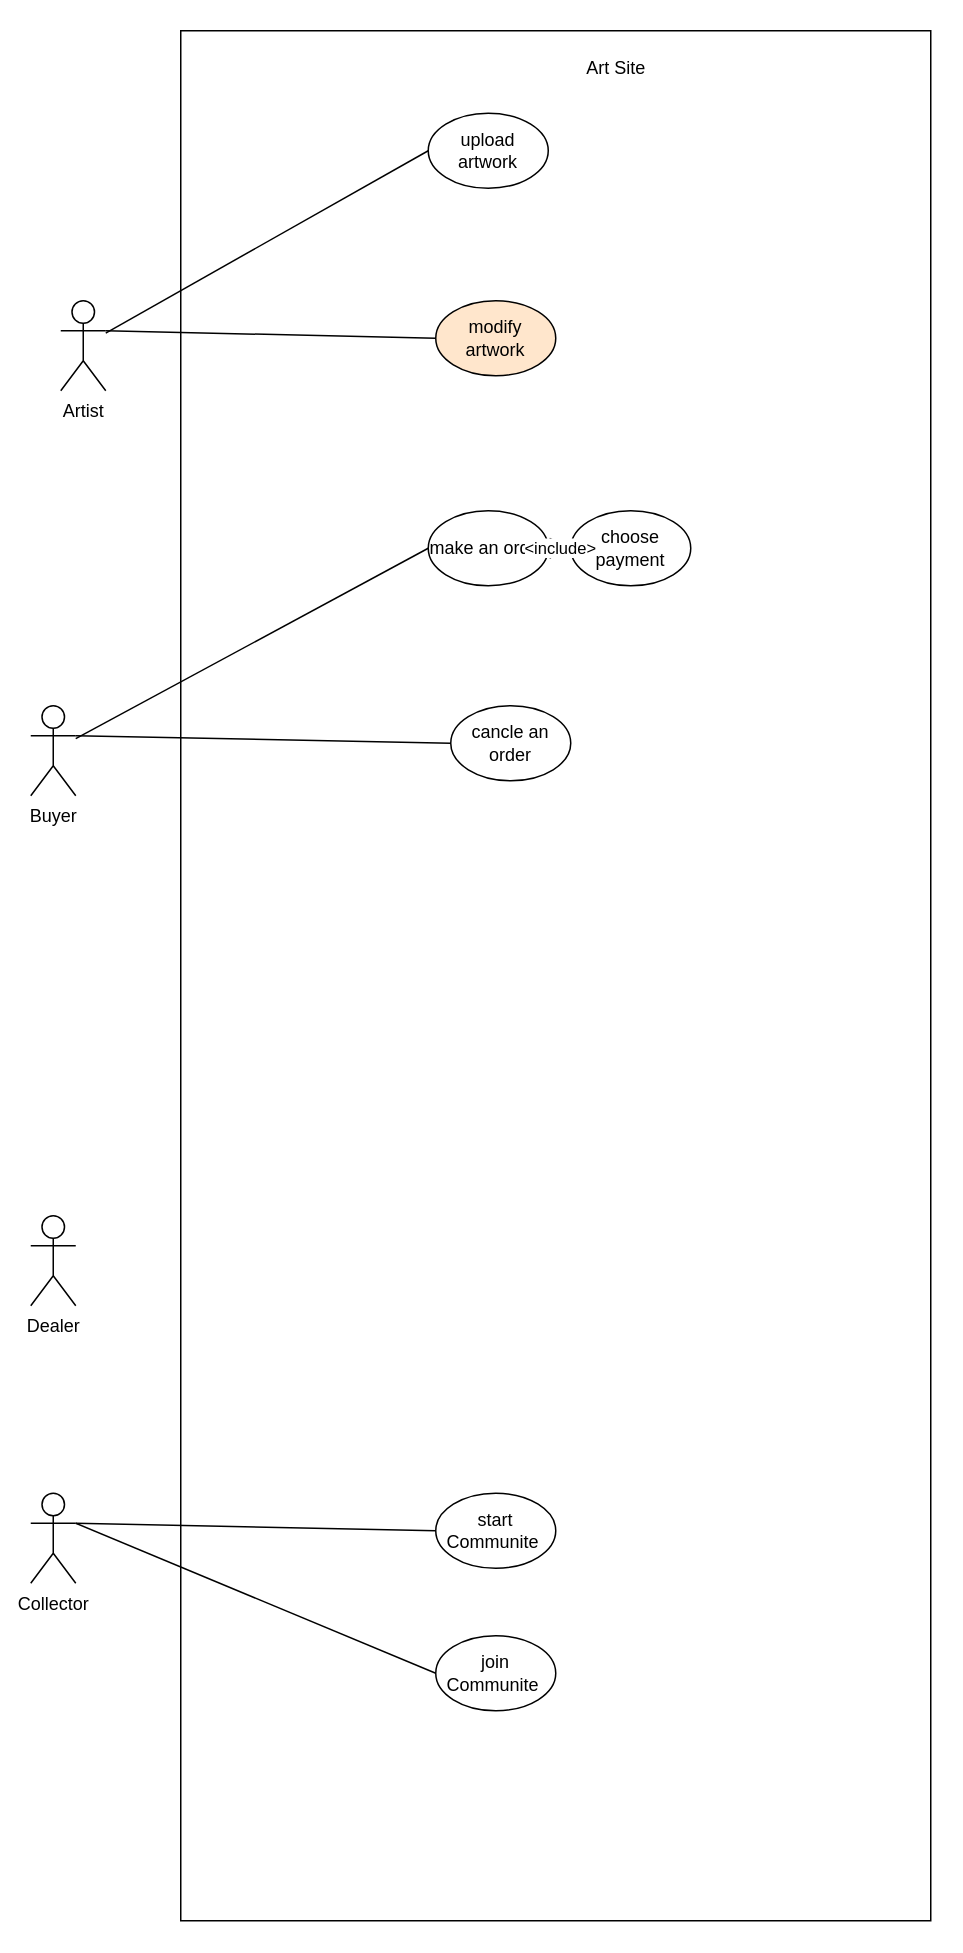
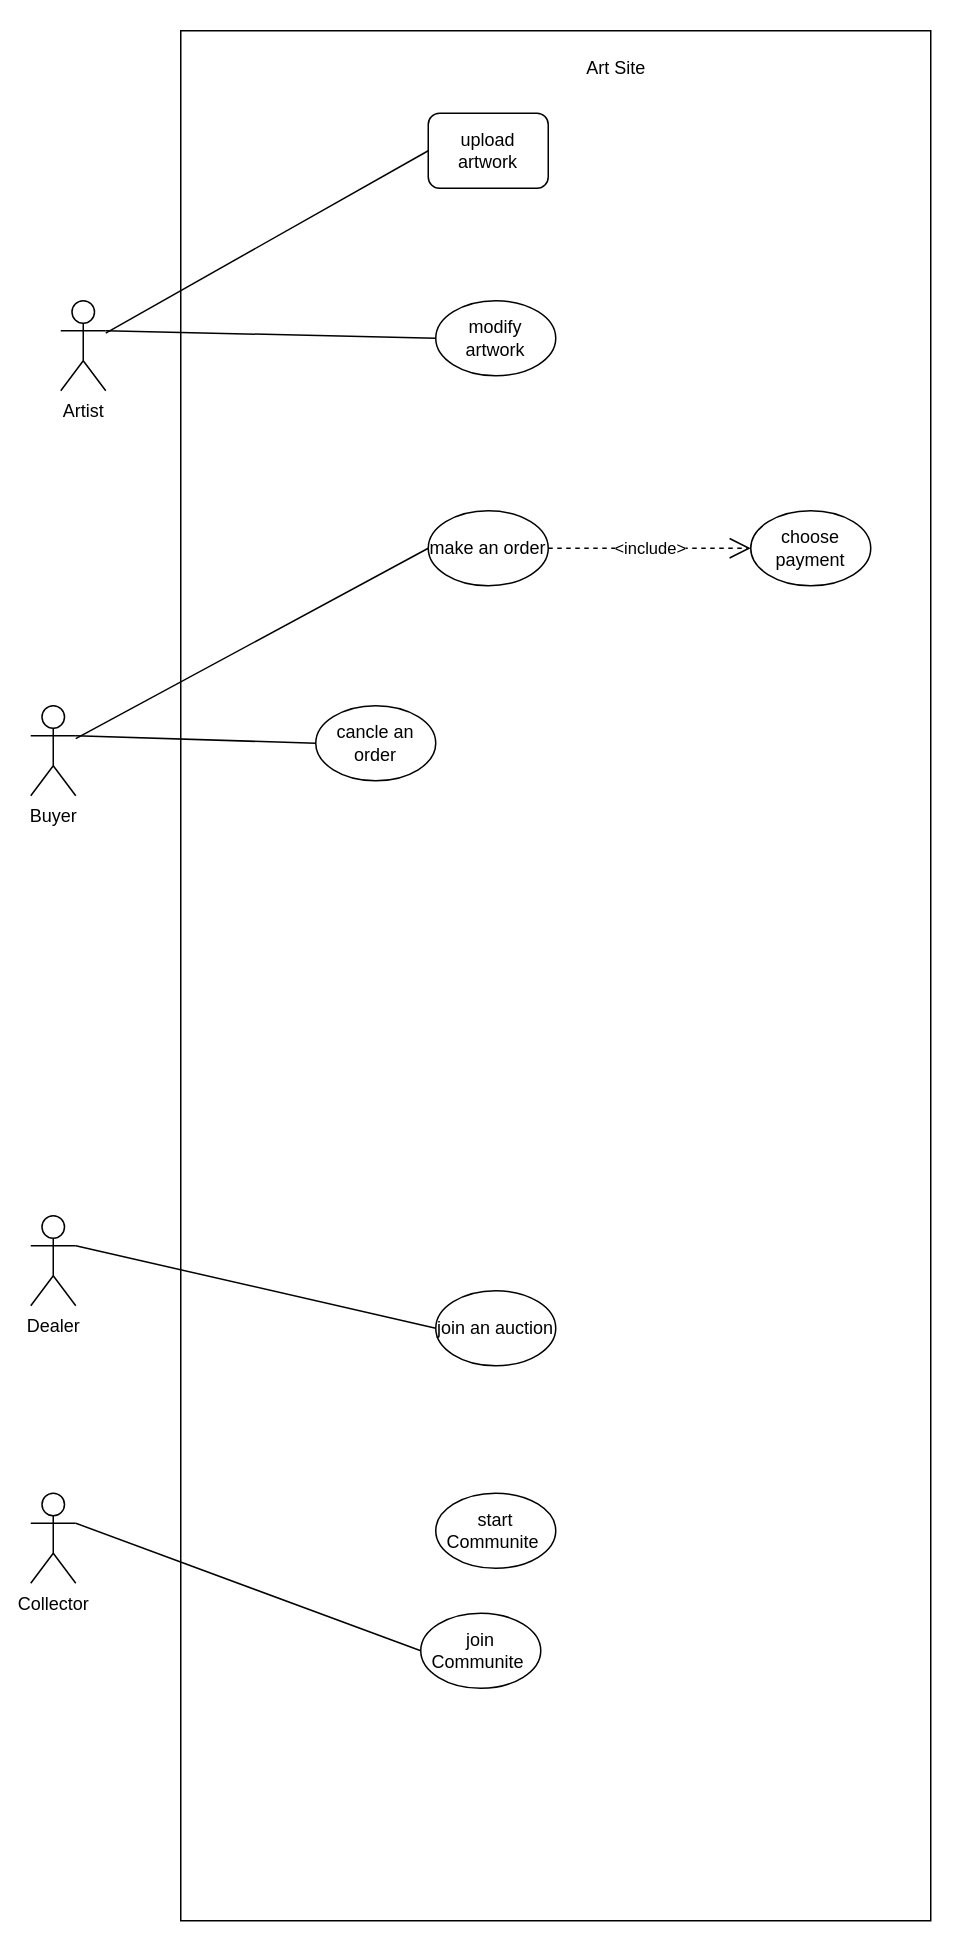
node "upload artwork": shape ellipse -> rounded rectangle
node "modify artwork": fillcolor #ffe6cc -> #ffffff
node "choose payment": moved (631, 548) -> (811, 548)
node "cancle an order": moved (511, 743) -> (376, 743)
edge "Dealer" -- "join an auction": added
node "join an auction": added
edge "start Communite" -- "Collector": removed
node "join Communite": moved (496, 1673) -> (481, 1651)
